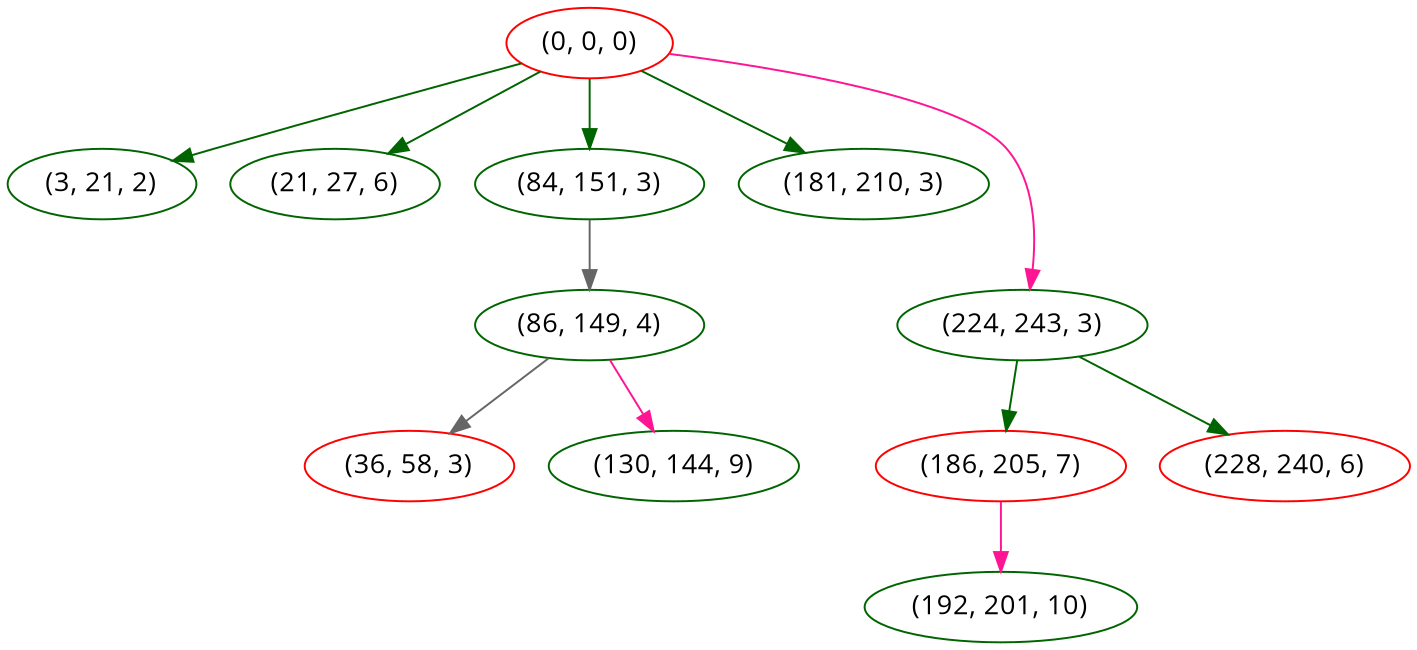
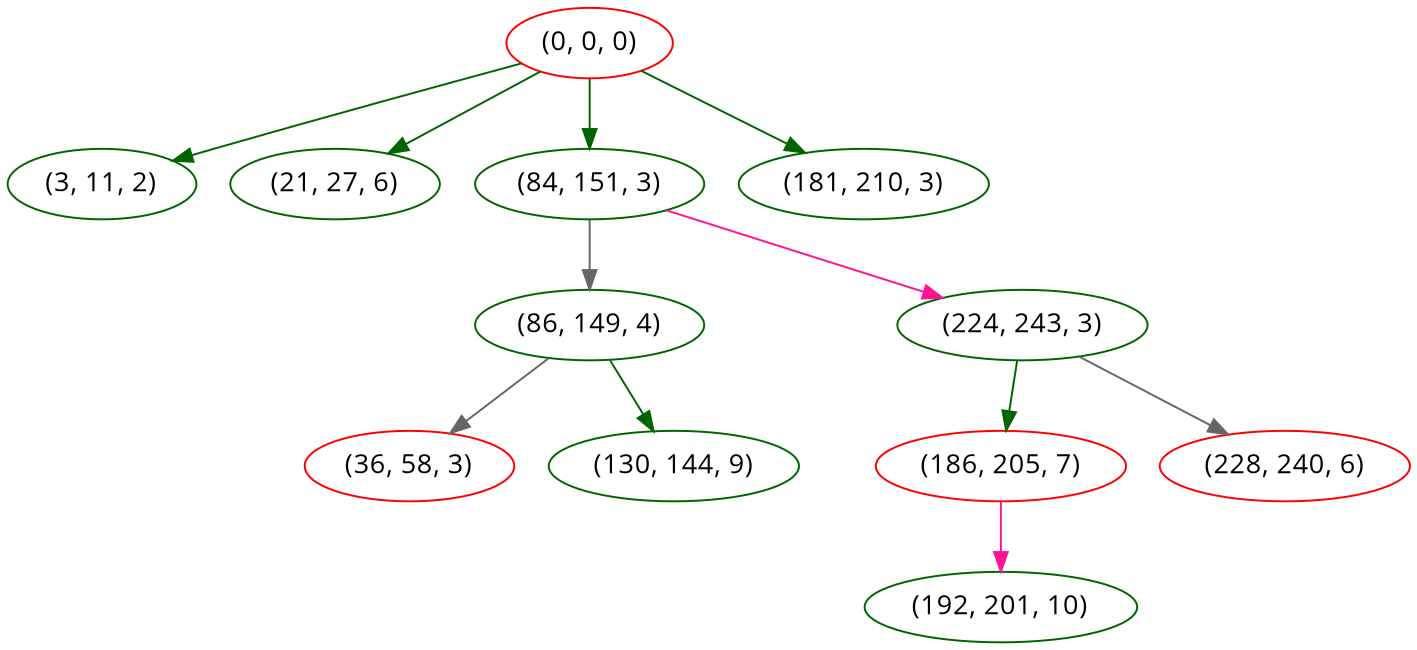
edge "(0, 0, 0)" -> "(224, 243, 3)": now "(84, 151, 3)" -> "(224, 243, 3)"
node "(3, 21, 2)": label "(3, 21, 2)" -> "(3, 11, 2)"
edge "(86, 149, 4)" -> "(130, 144, 9)": color deeppink -> darkgreen
edge "(224, 243, 3)" -> "(228, 240, 6)": color darkgreen -> gray40
